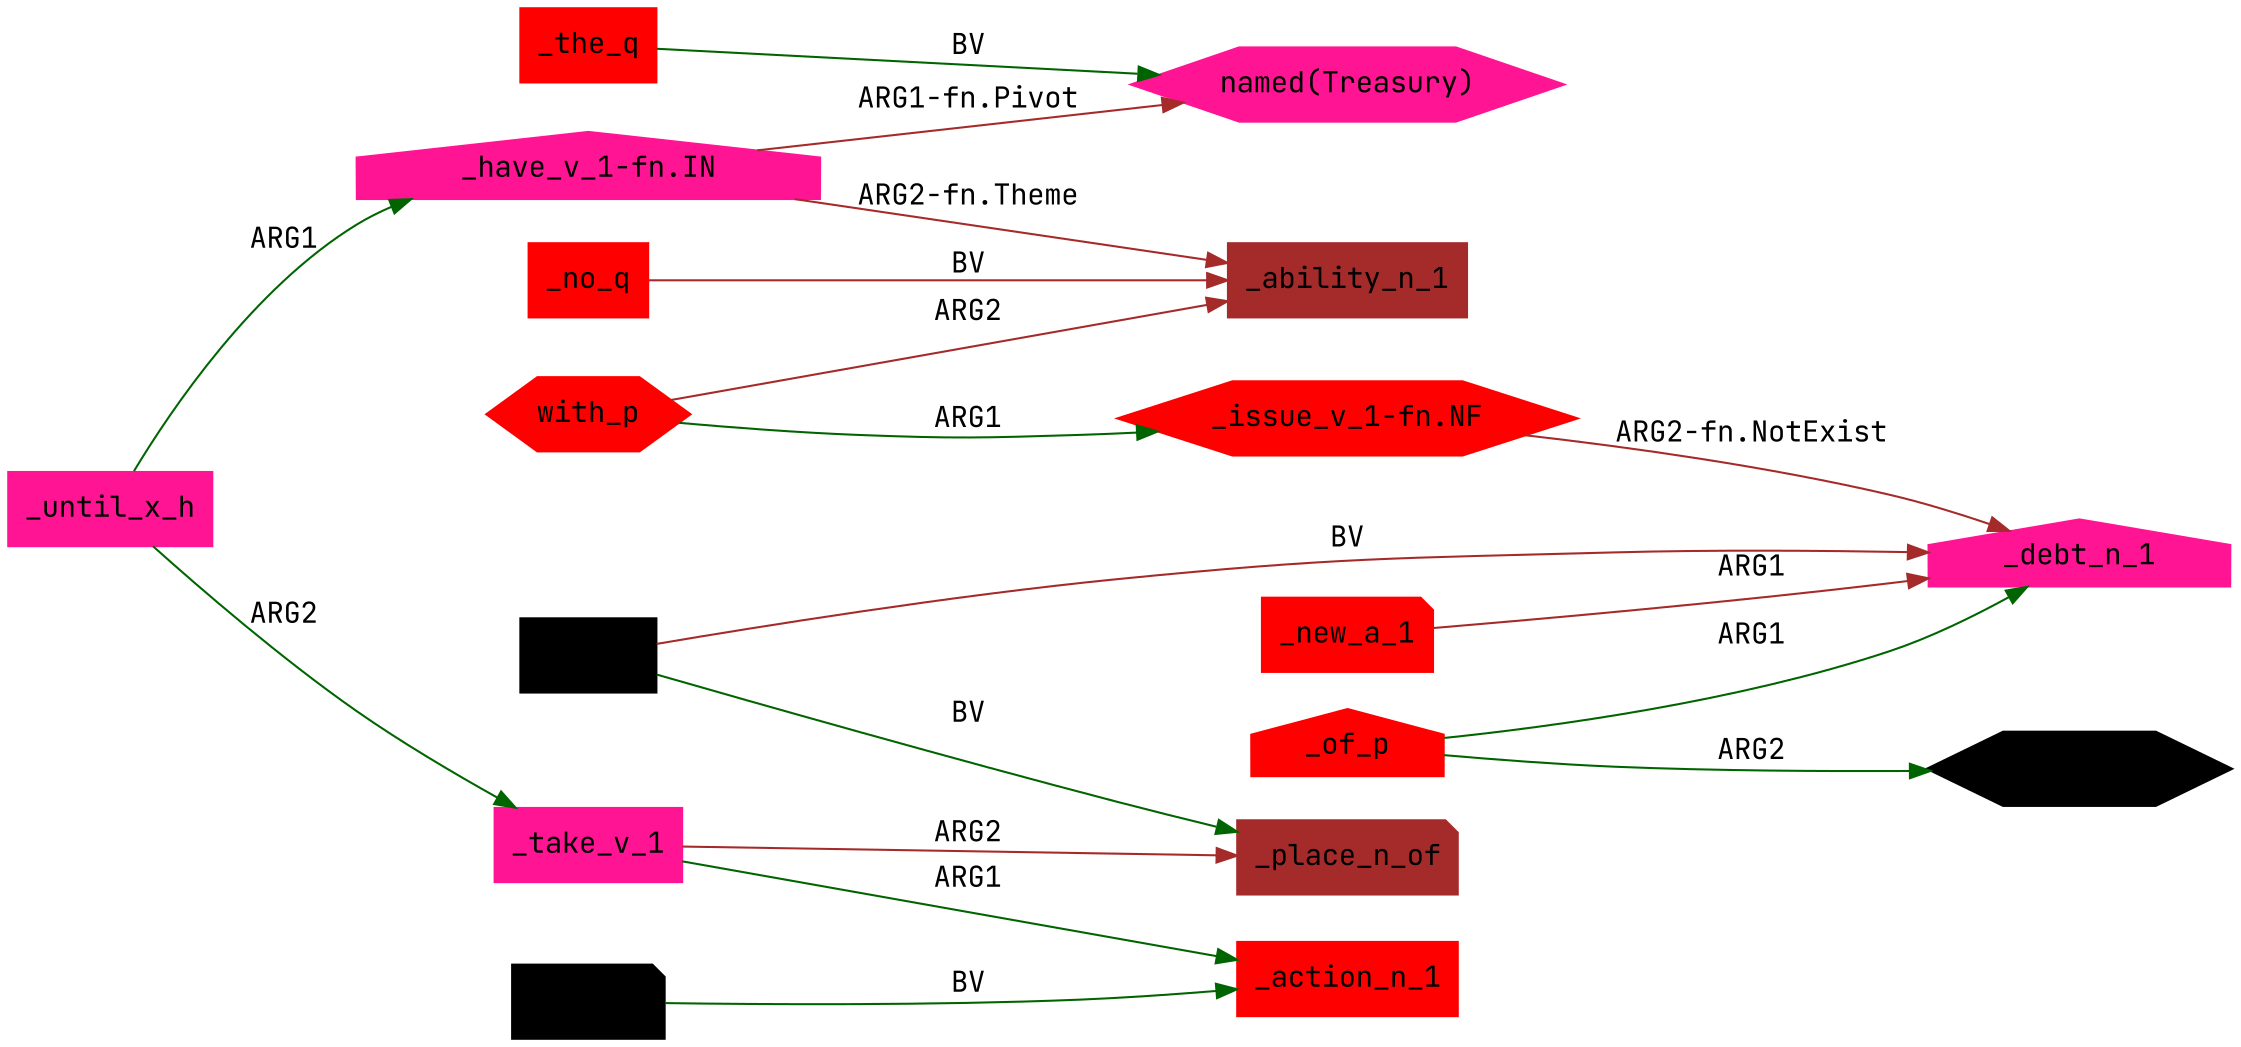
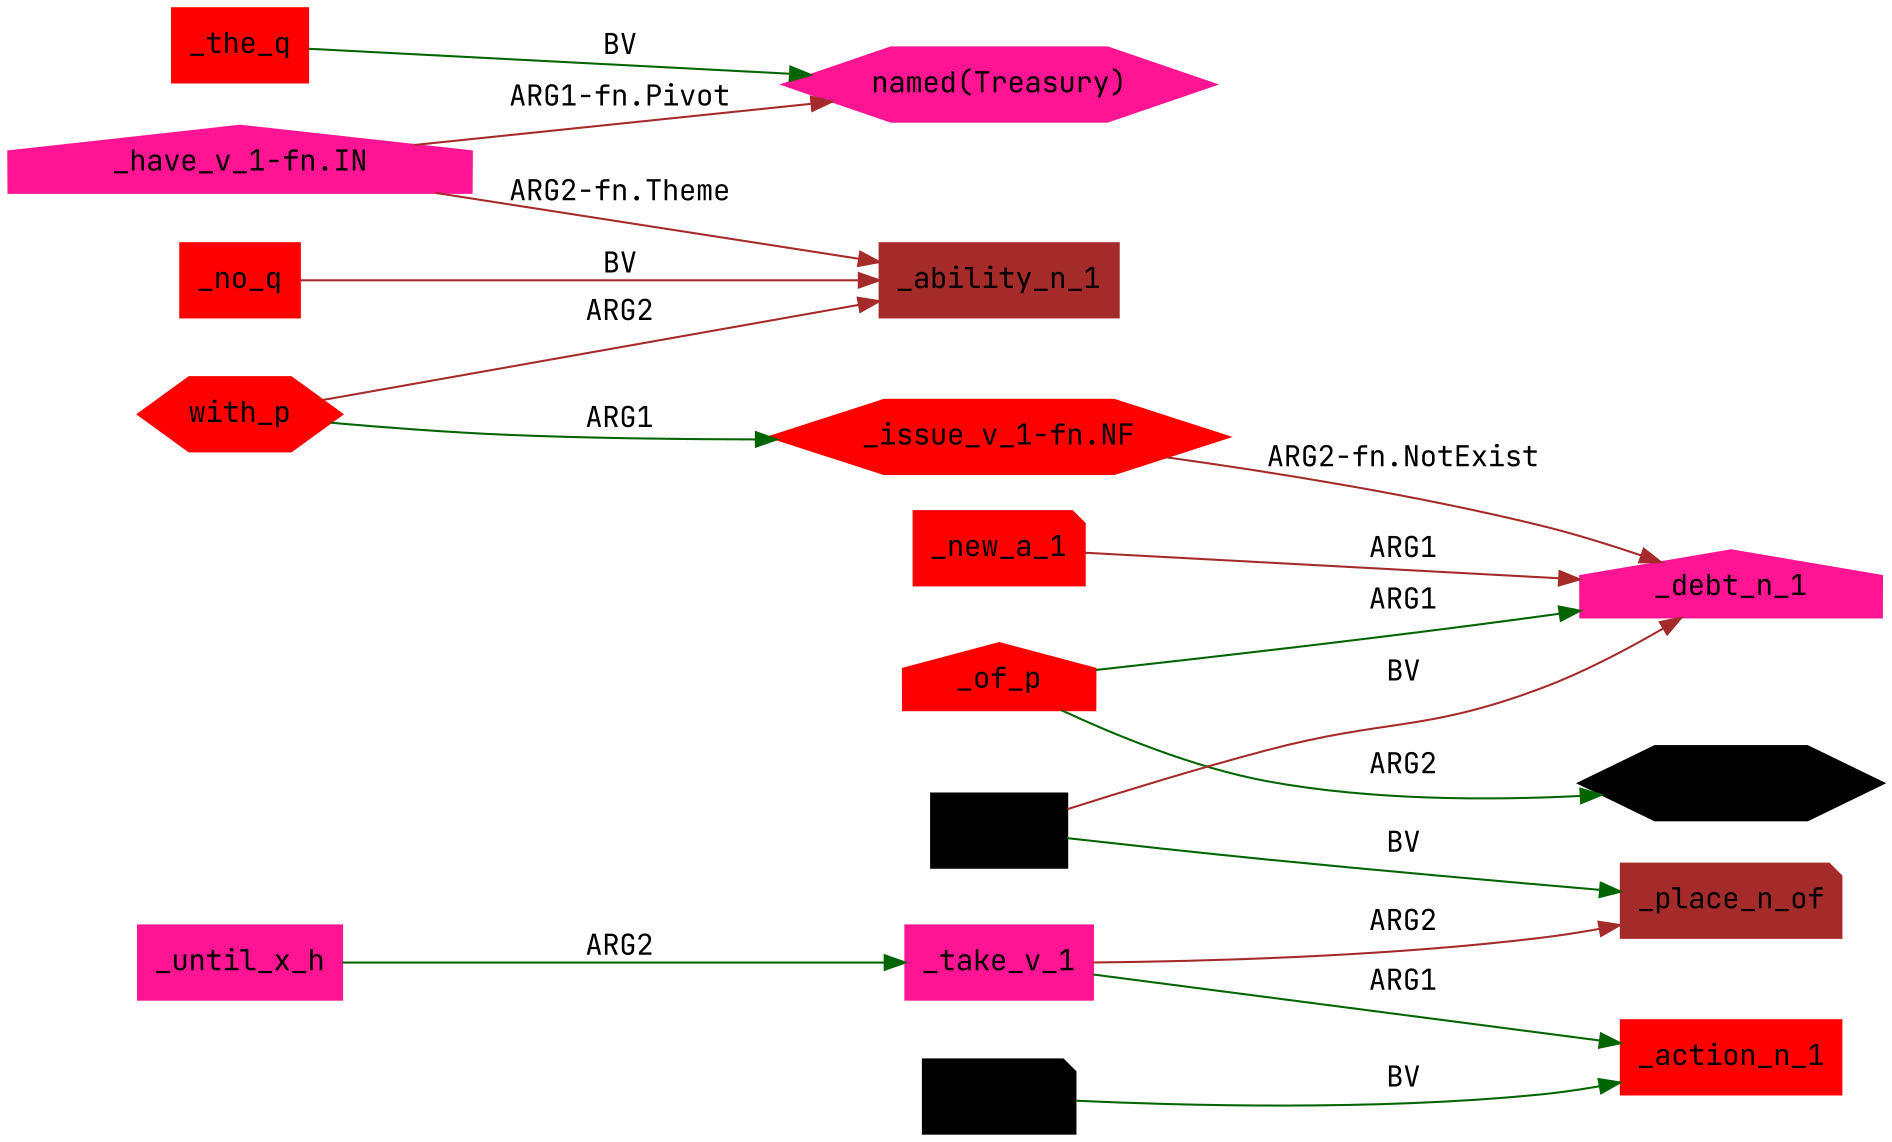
edge "_until_x_h" -> "_have_v_1-fn.IN": removed, label "ARG1"
